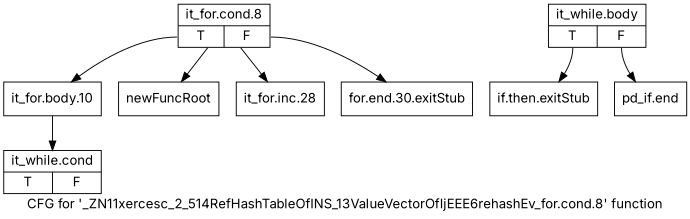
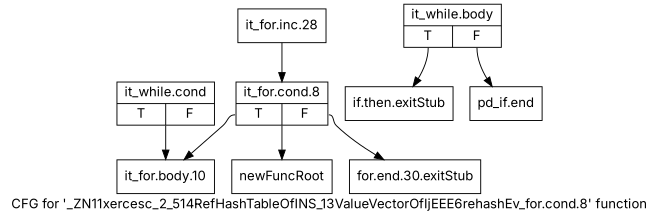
edge "it_for.cond.8" -> "it_for.inc.28": reversed
edge "it_for.body.10" -> "it_while.cond": reversed
